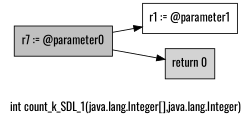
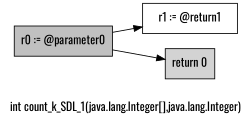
node "r1 := @parameter1": label "r1 := @parameter1" -> "r1 := @return1"
node "r7 := @parameter0": label "r7 := @parameter0" -> "r0 := @parameter0"
